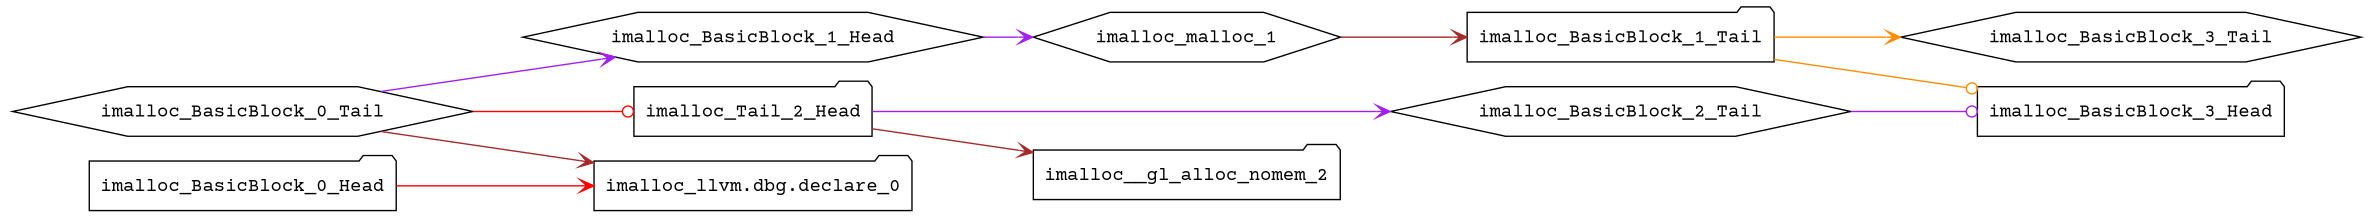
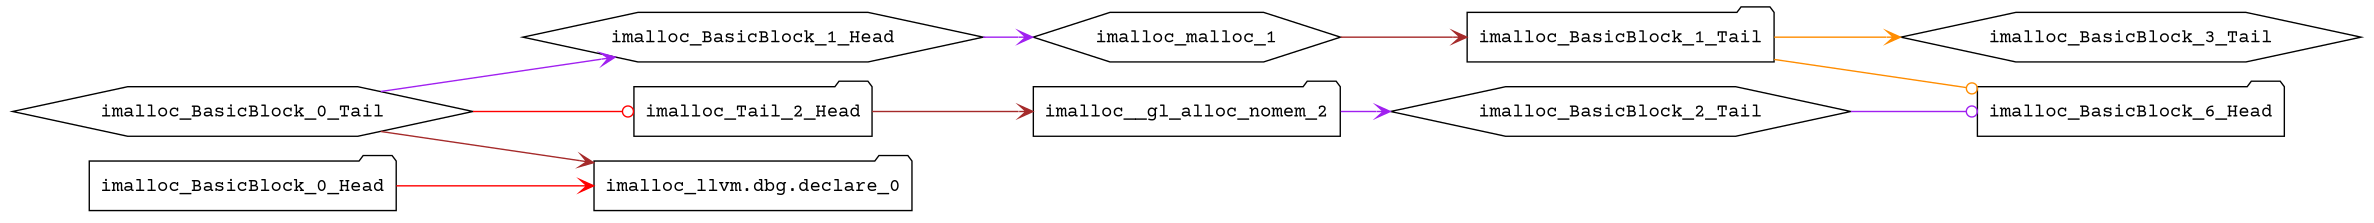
edge "imalloc_Tail_2_Head" -> "imalloc_BasicBlock_2_Tail": now "imalloc__gl_alloc_nomem_2" -> "imalloc_BasicBlock_2_Tail"
node "imalloc_BasicBlock_3_Head": label "imalloc_BasicBlock_3_Head" -> "imalloc_BasicBlock_6_Head"
